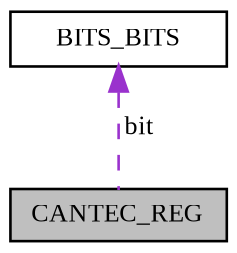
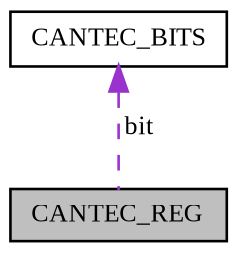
node "BITS_BITS": label "BITS_BITS" -> "CANTEC_BITS"
